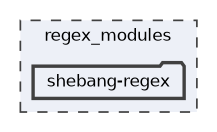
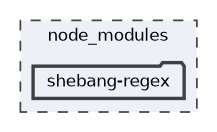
cluster "regex_modules": label "regex_modules" -> "node_modules"
